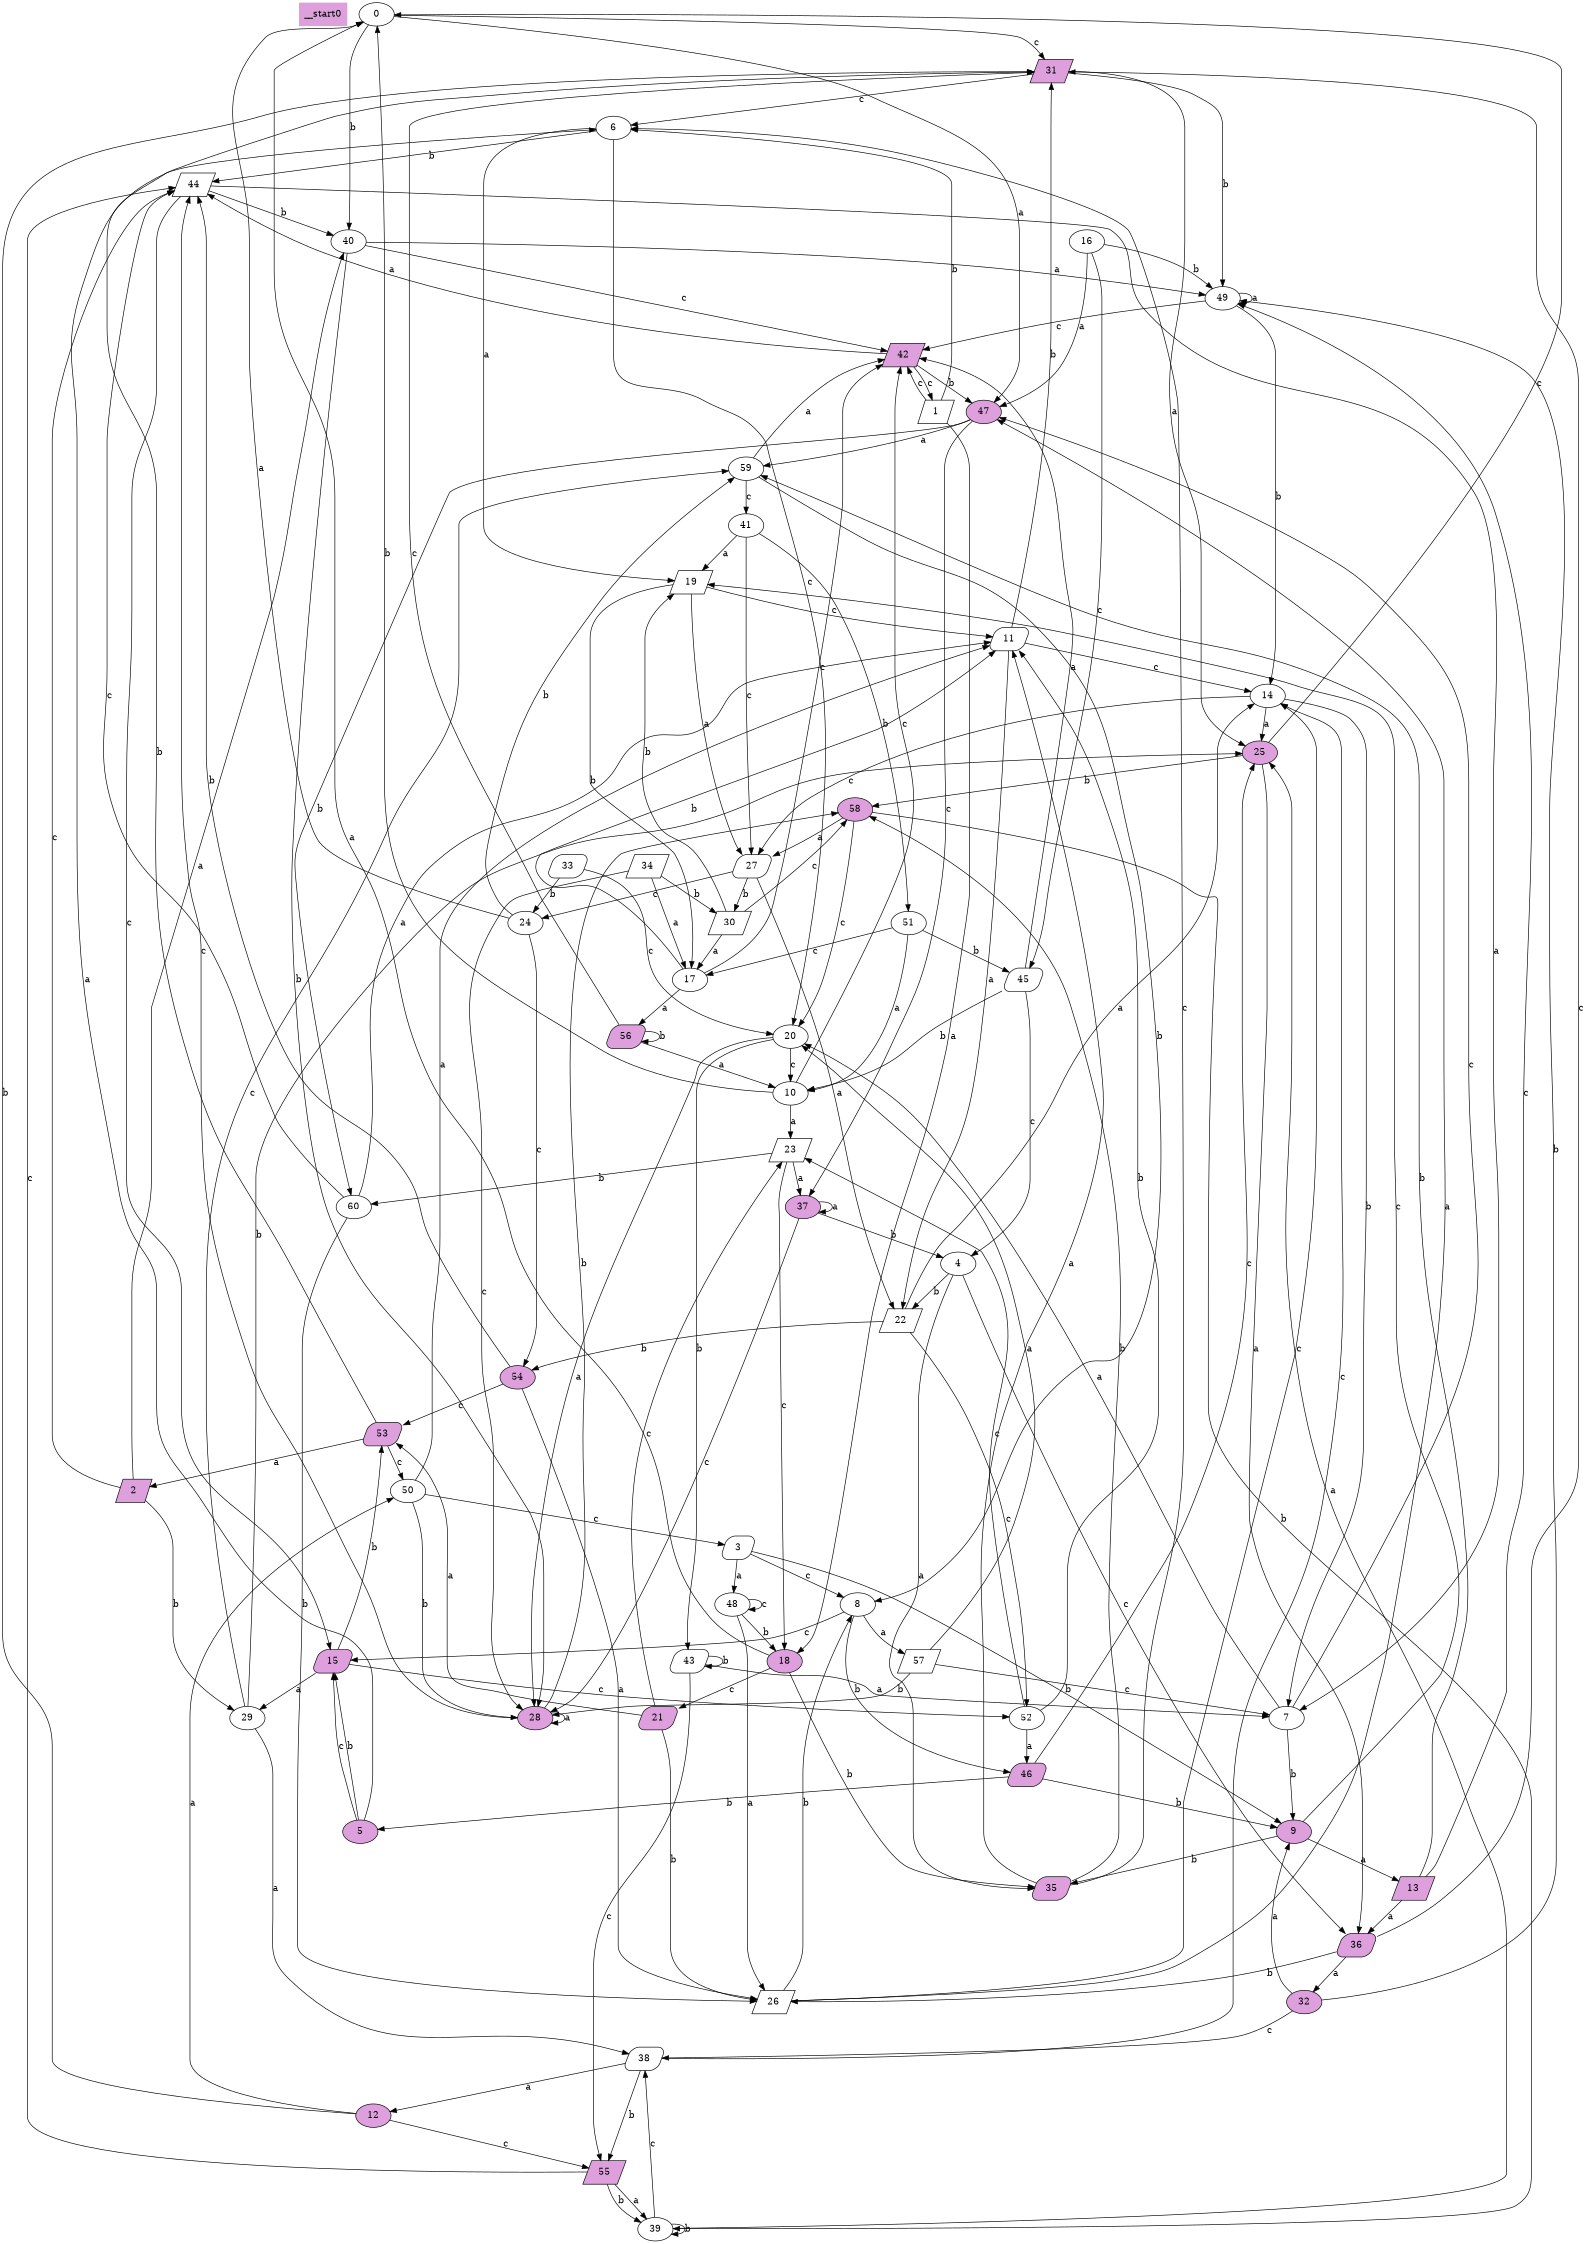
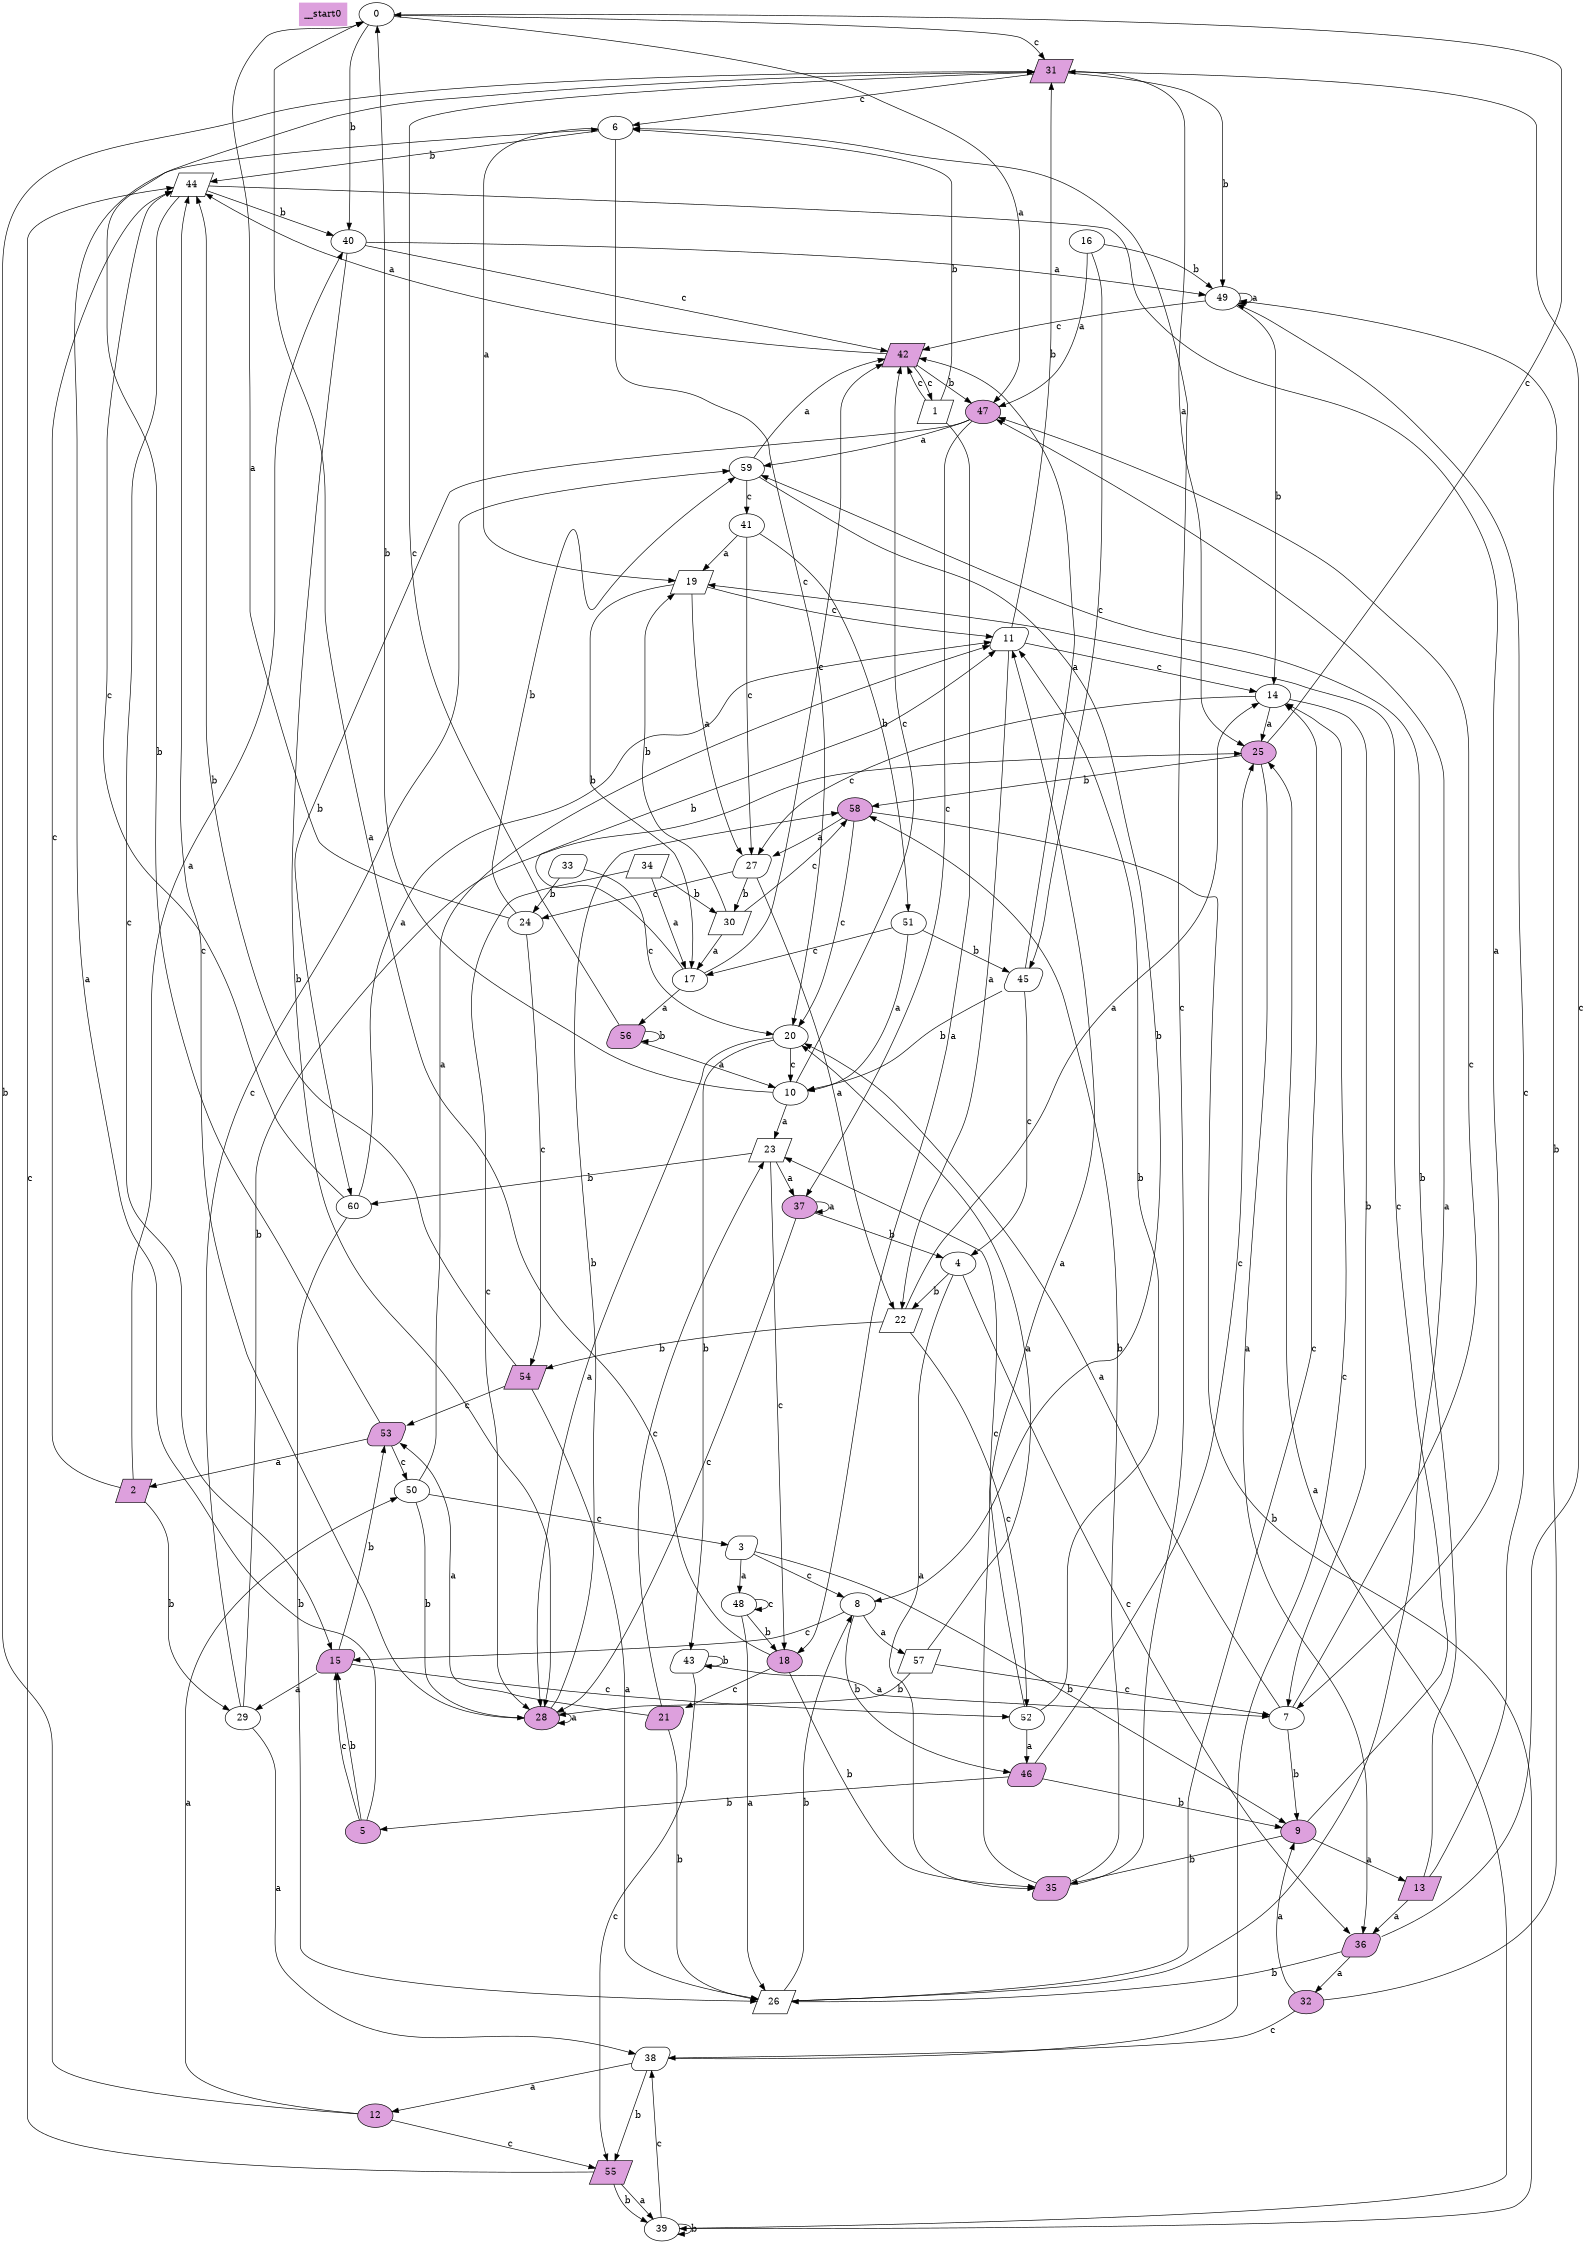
node "54": shape ellipse -> parallelogram
